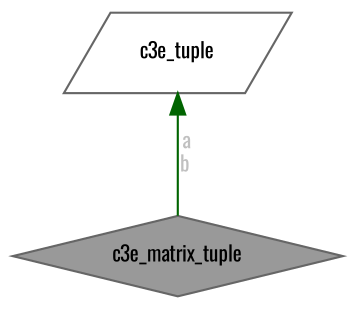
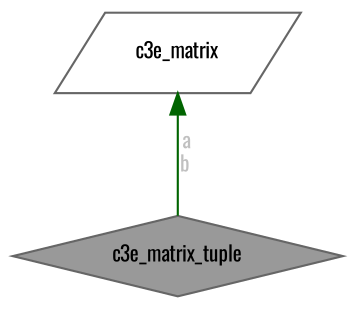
node "c3e_tuple": label "c3e_tuple" -> "c3e_matrix"
